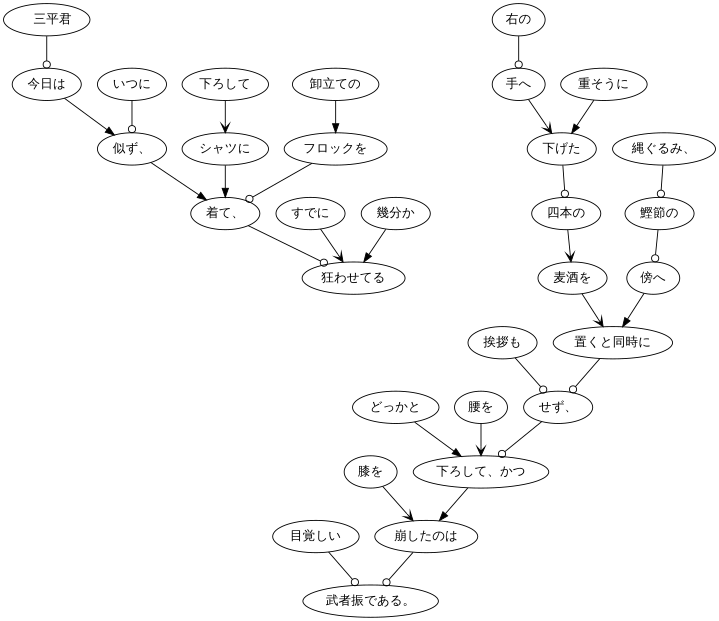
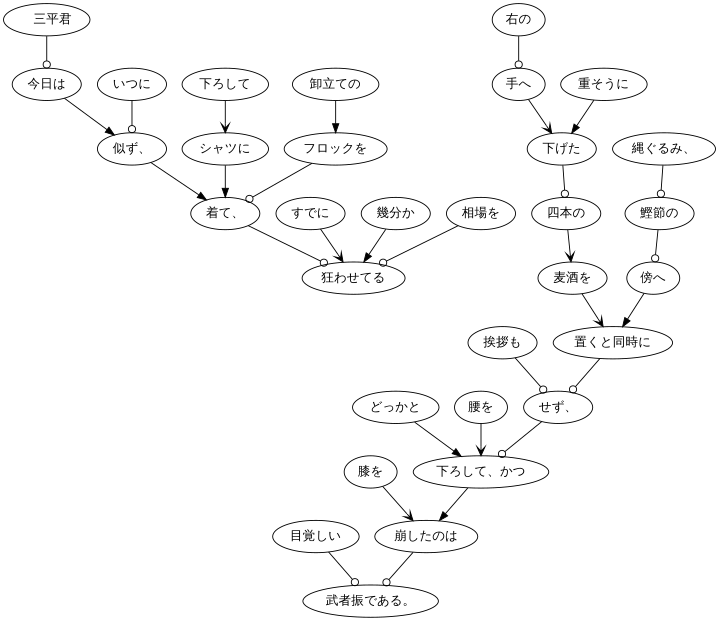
node "相場を": added
